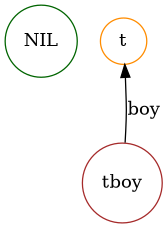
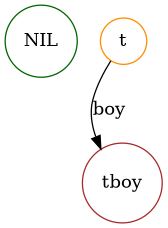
edge "tboy" -> "t": reversed
